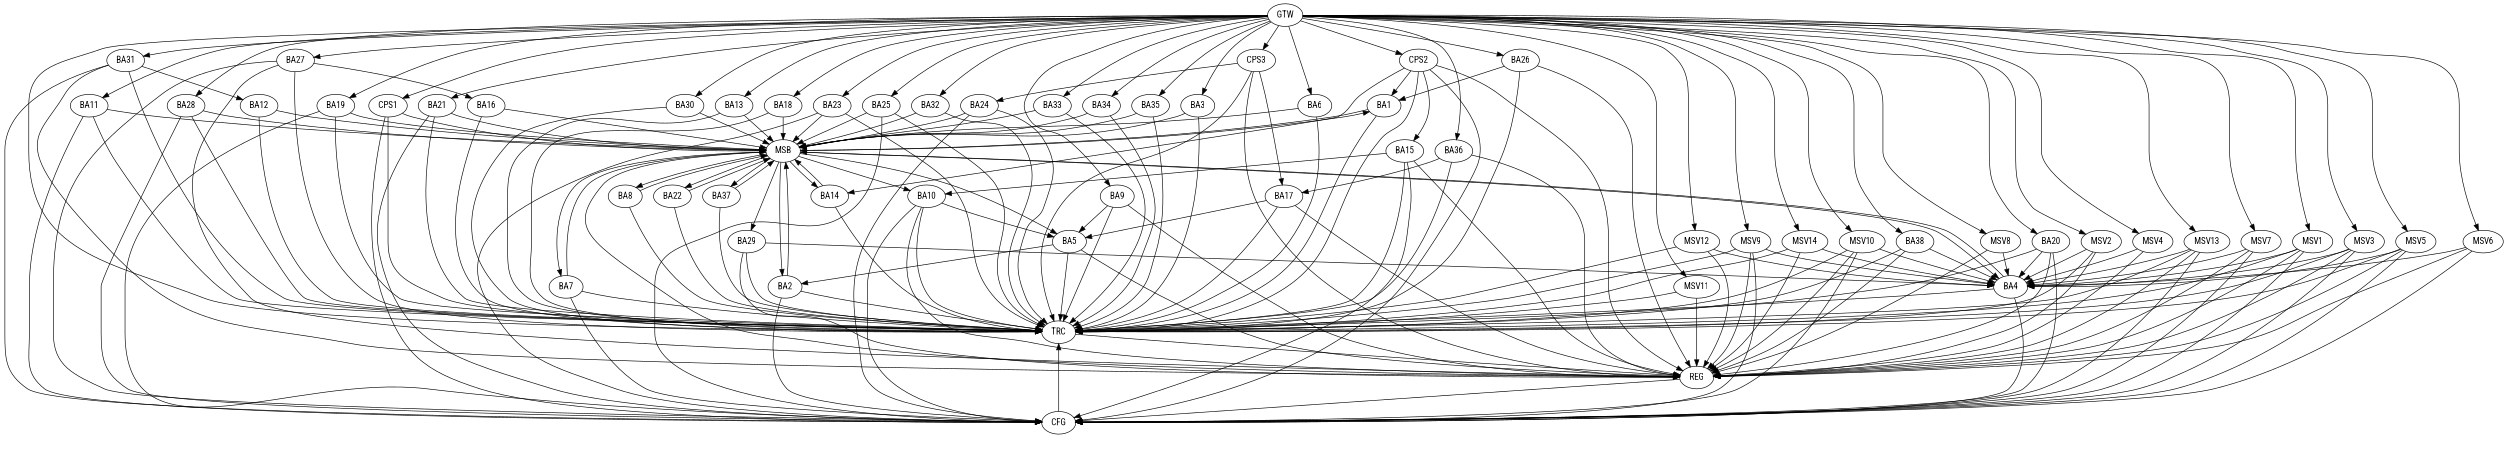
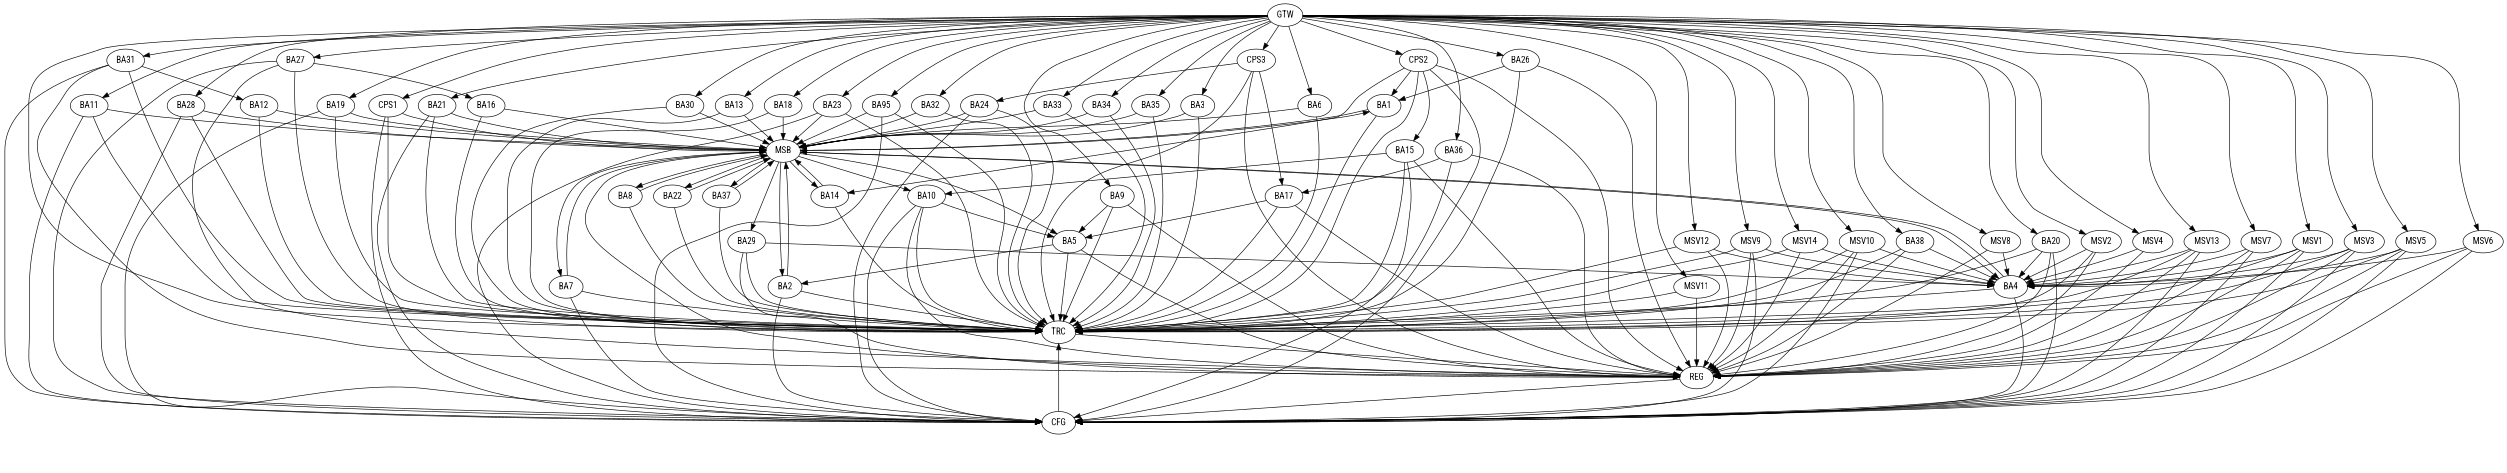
node "BA25": label "BA25" -> "BA95"
